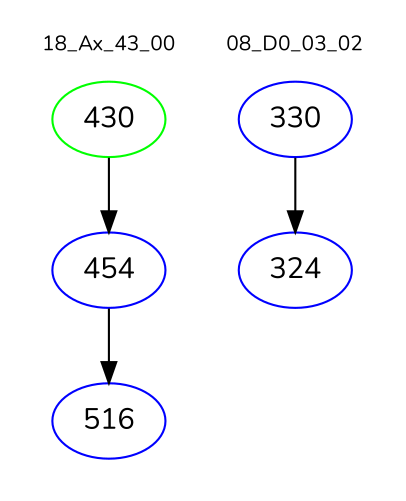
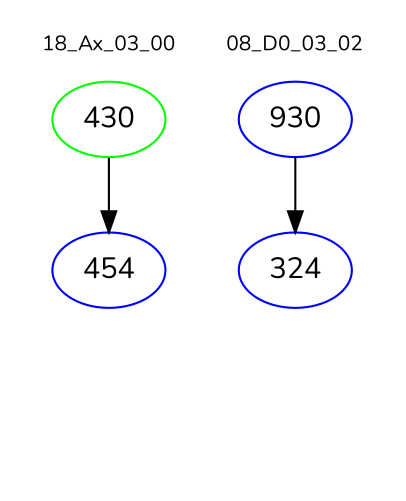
cluster "18_Ax_43_00": label "18_Ax_43_00" -> "18_Ax_03_00"
node "330": label "330" -> "930"
node "516": removed
